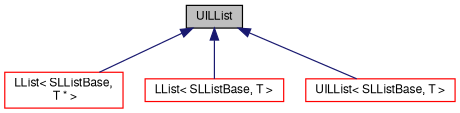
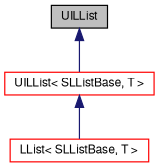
edge "LList< SLListBase, T >" -> "UILList": now "LList< SLListBase, T >" -> "UILList< SLListBase, T >"
node "LList< SLListBase, T * >": removed
